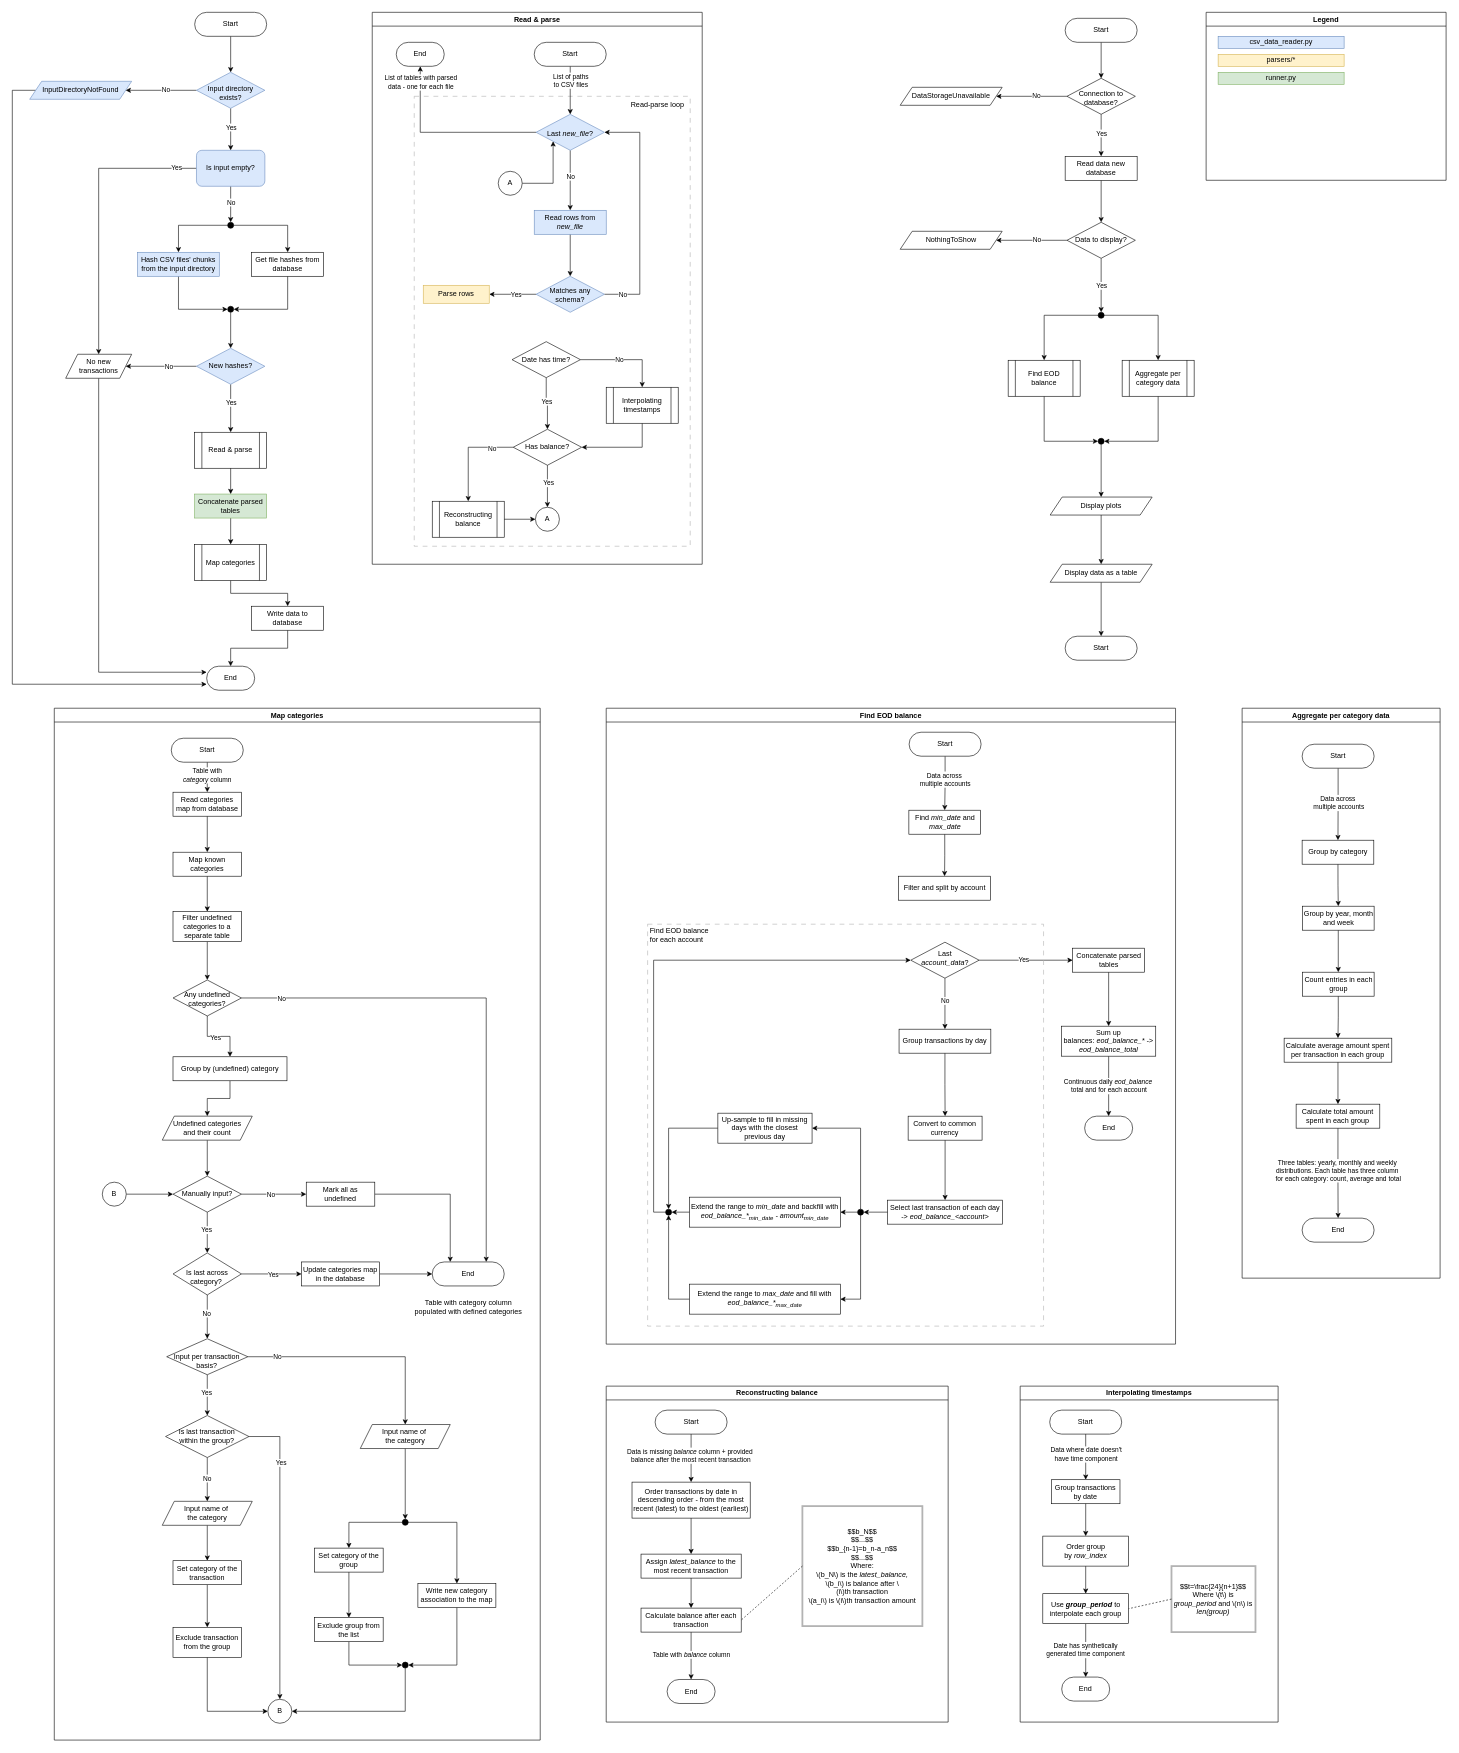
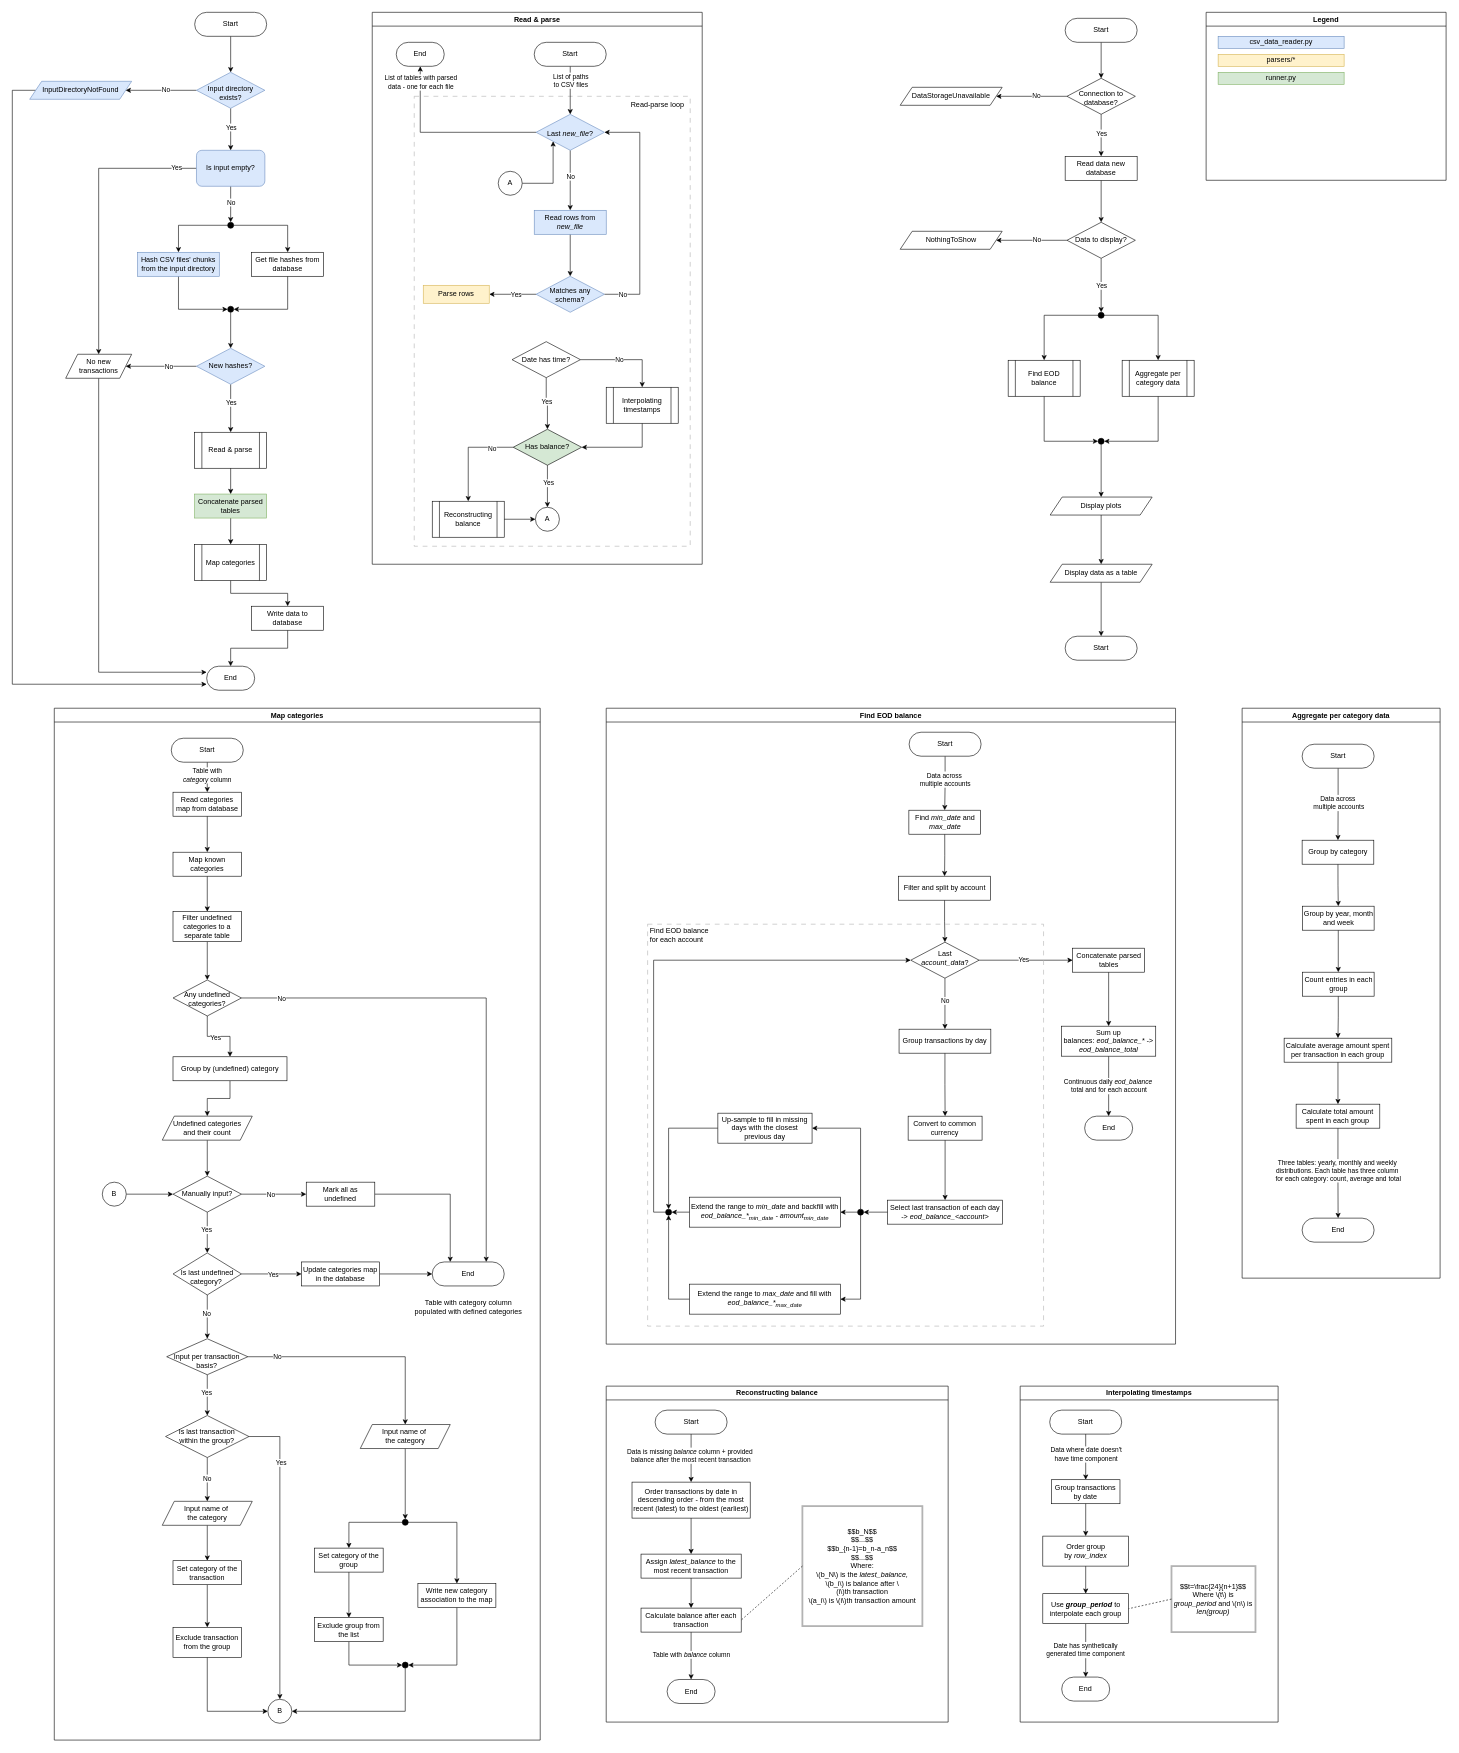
node "Has balance?": fillcolor #ffffff -> #d5e8d4
edge "Filter and split by account" -> "Last account_data?": added
node "Is last across category?": label "Is last across category?" -> "Is last undefined category?"
